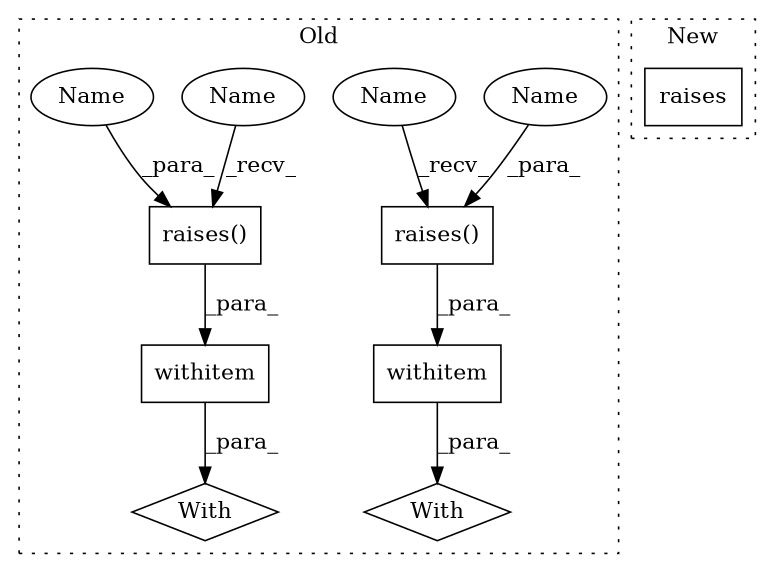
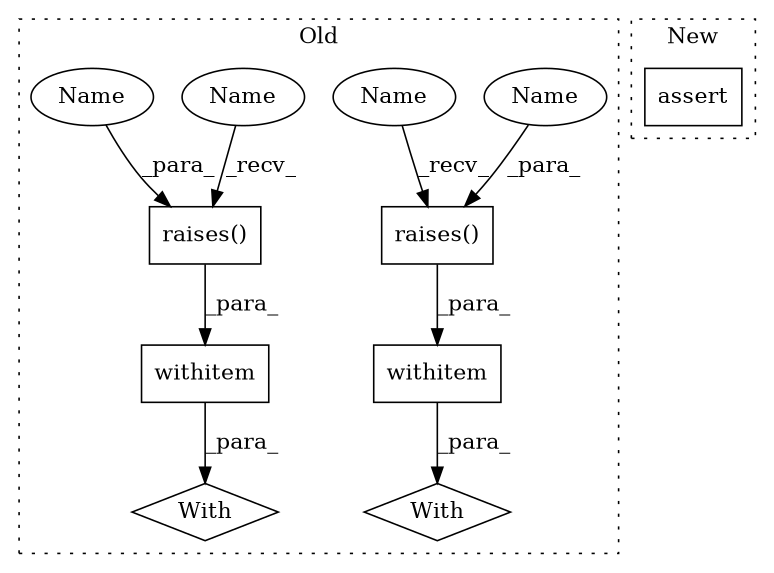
node "raises": label "raises" -> "assert"
